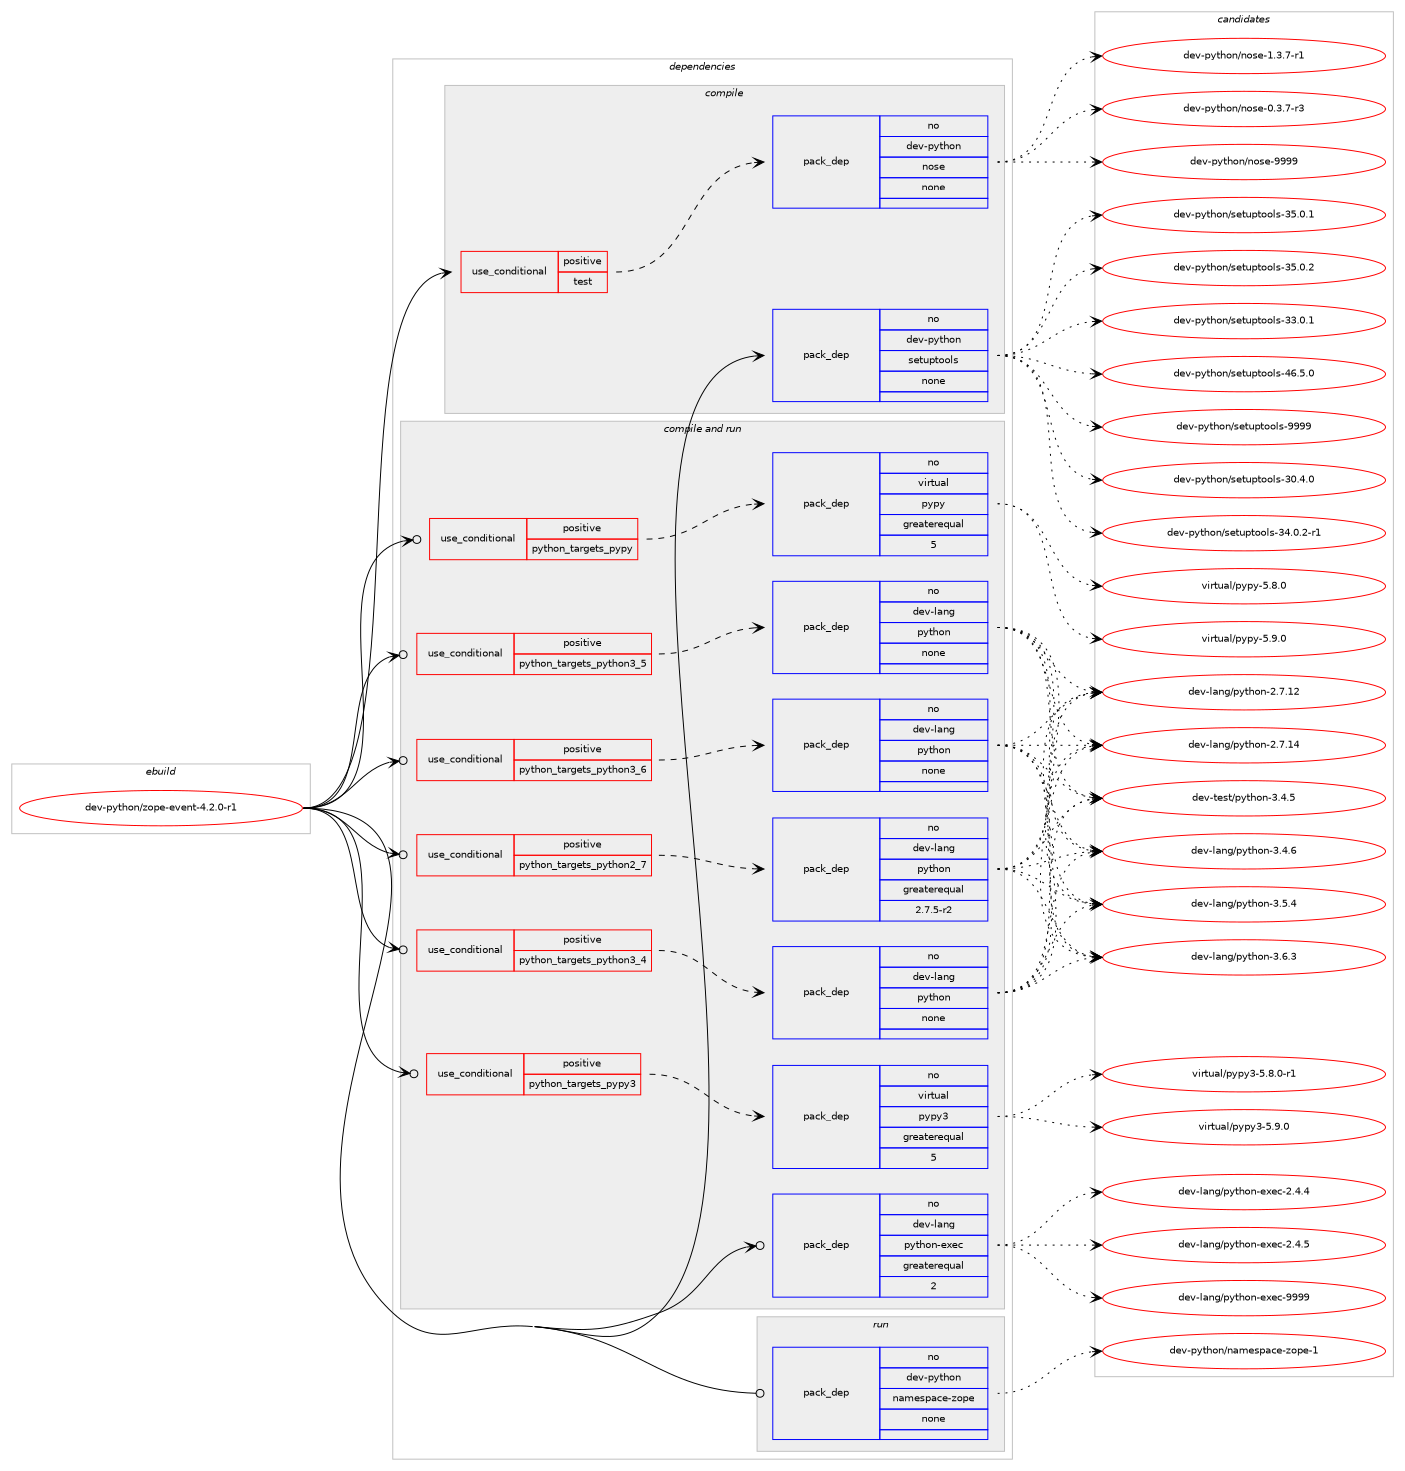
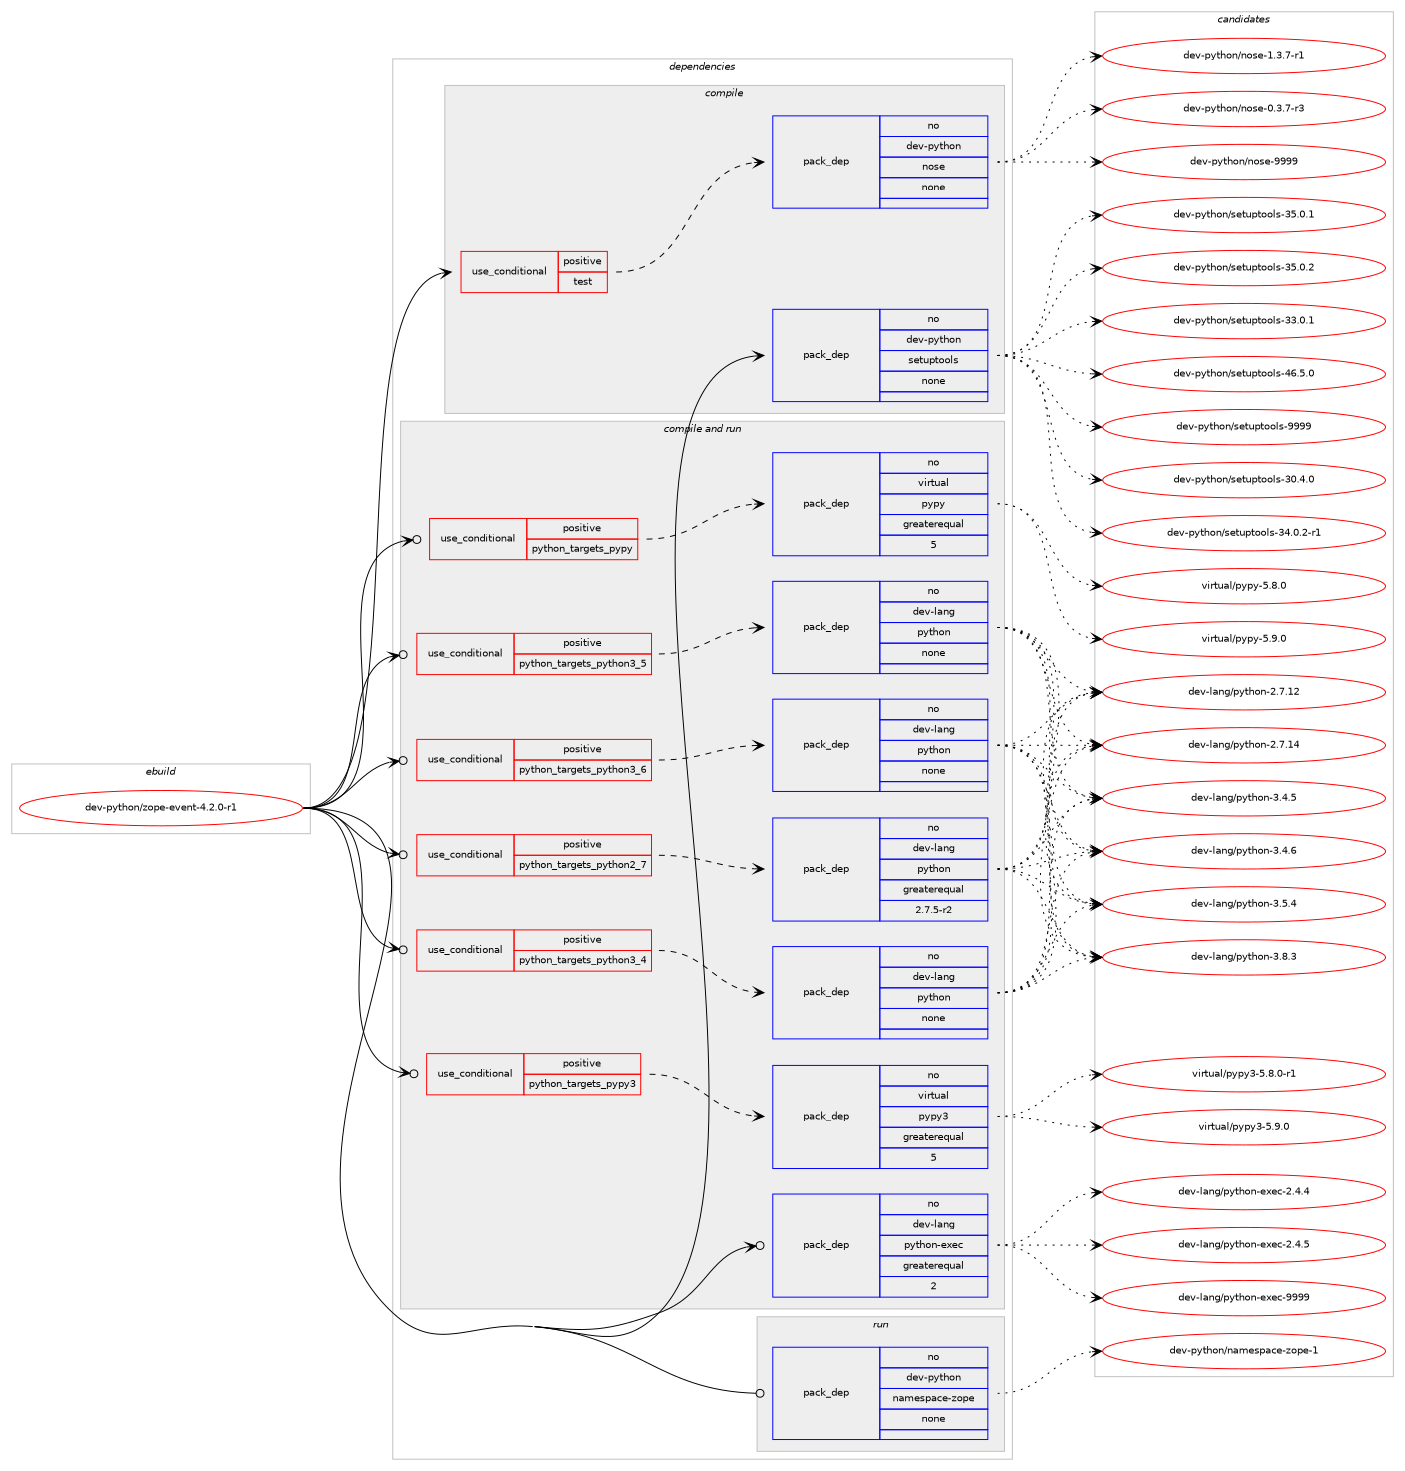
node "dev-test/python-3.4.5": label "dev-test/python-3.4.5" -> "dev-lang/python-3.4.5"
node "dev-lang/python-3.6.3": label "dev-lang/python-3.6.3" -> "dev-lang/python-3.8.3"
